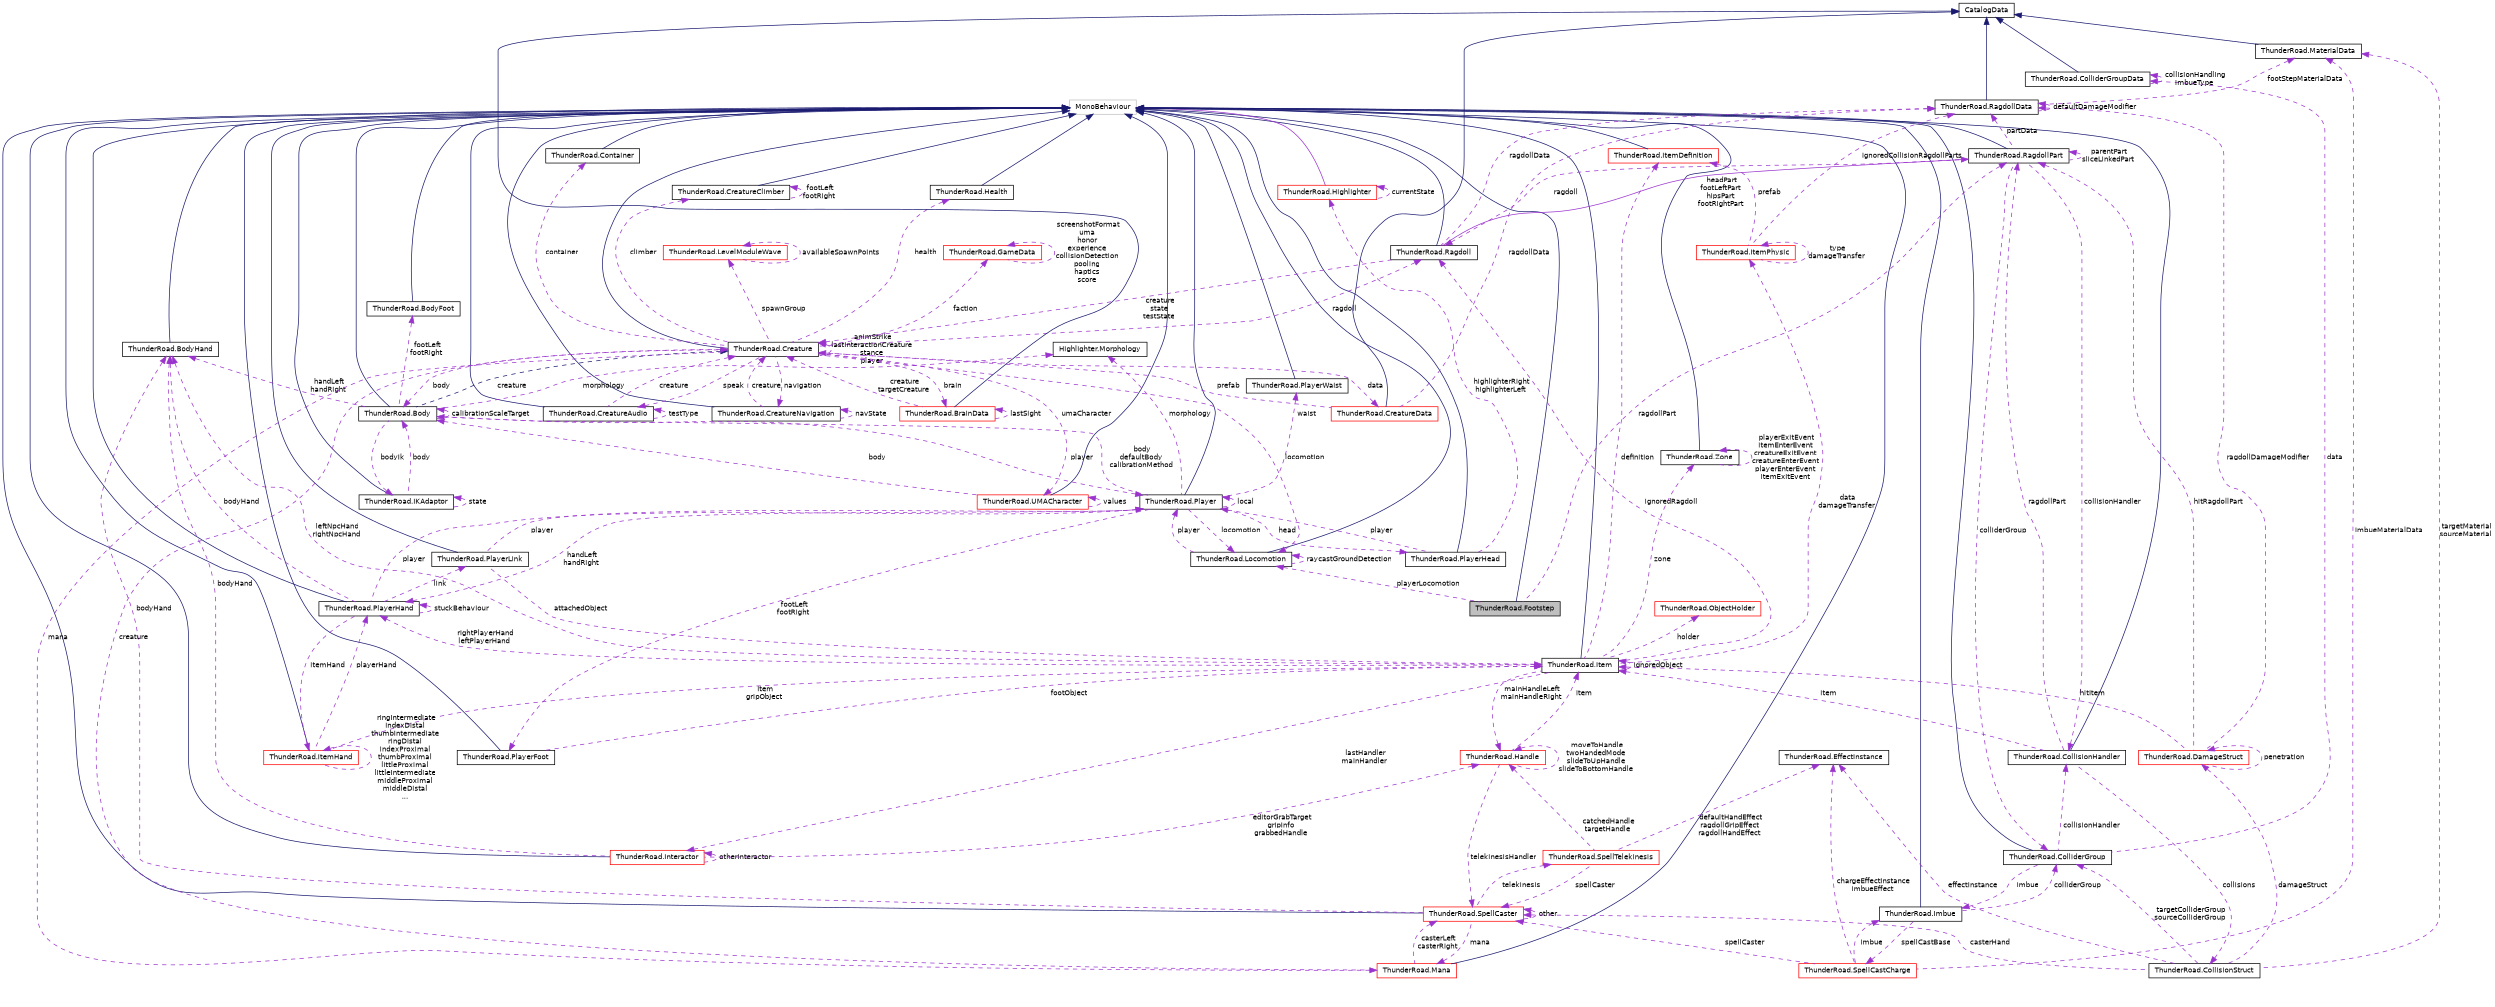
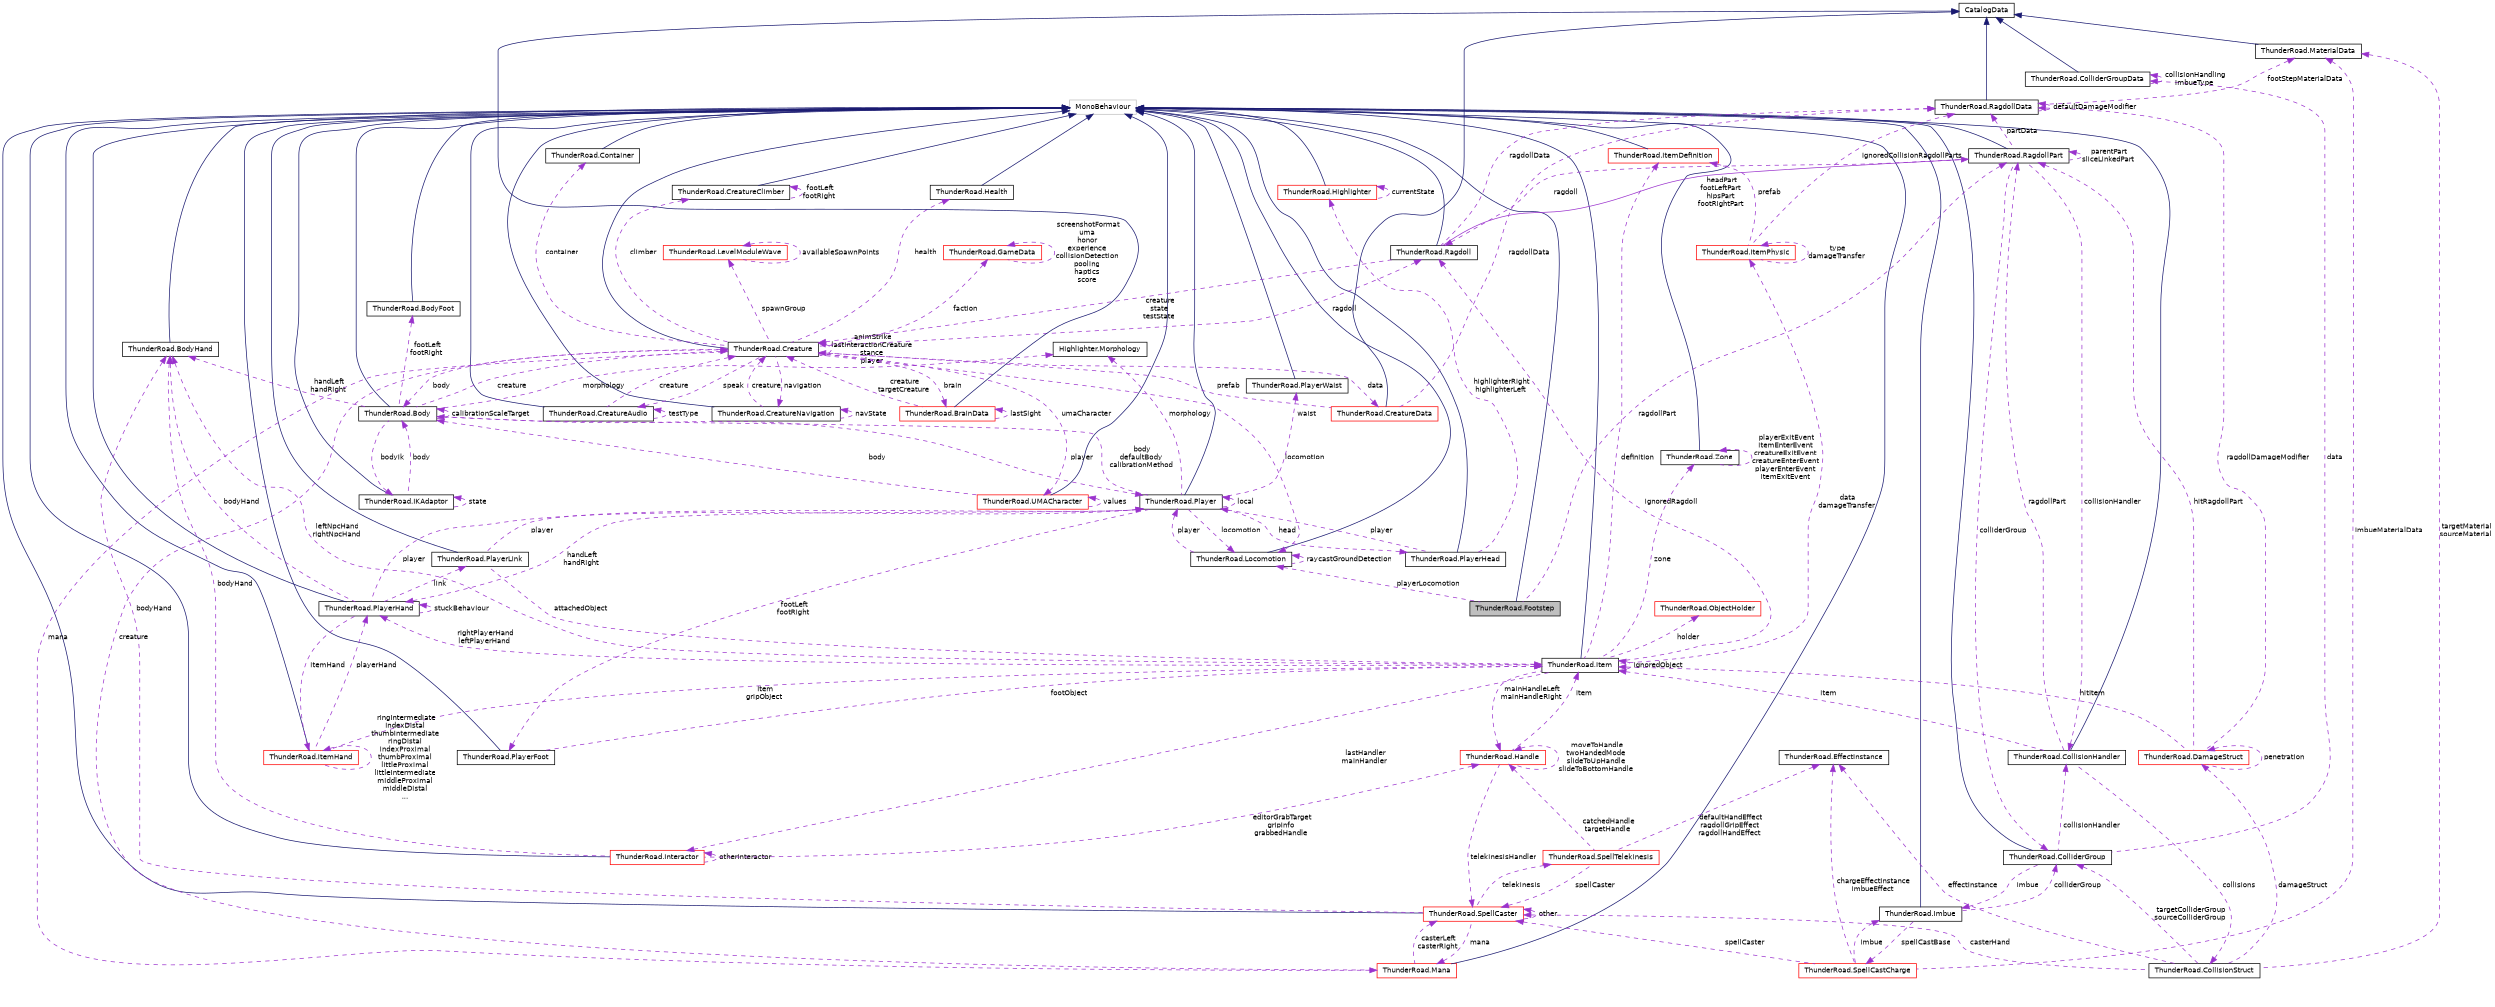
edge "ThunderRoad.Highlighter" -> "MonoBehaviour": color darkorchid3 -> midnightblue
edge "ThunderRoad.Body" -> "ThunderRoad.Creature": color midnightblue -> darkorchid3
